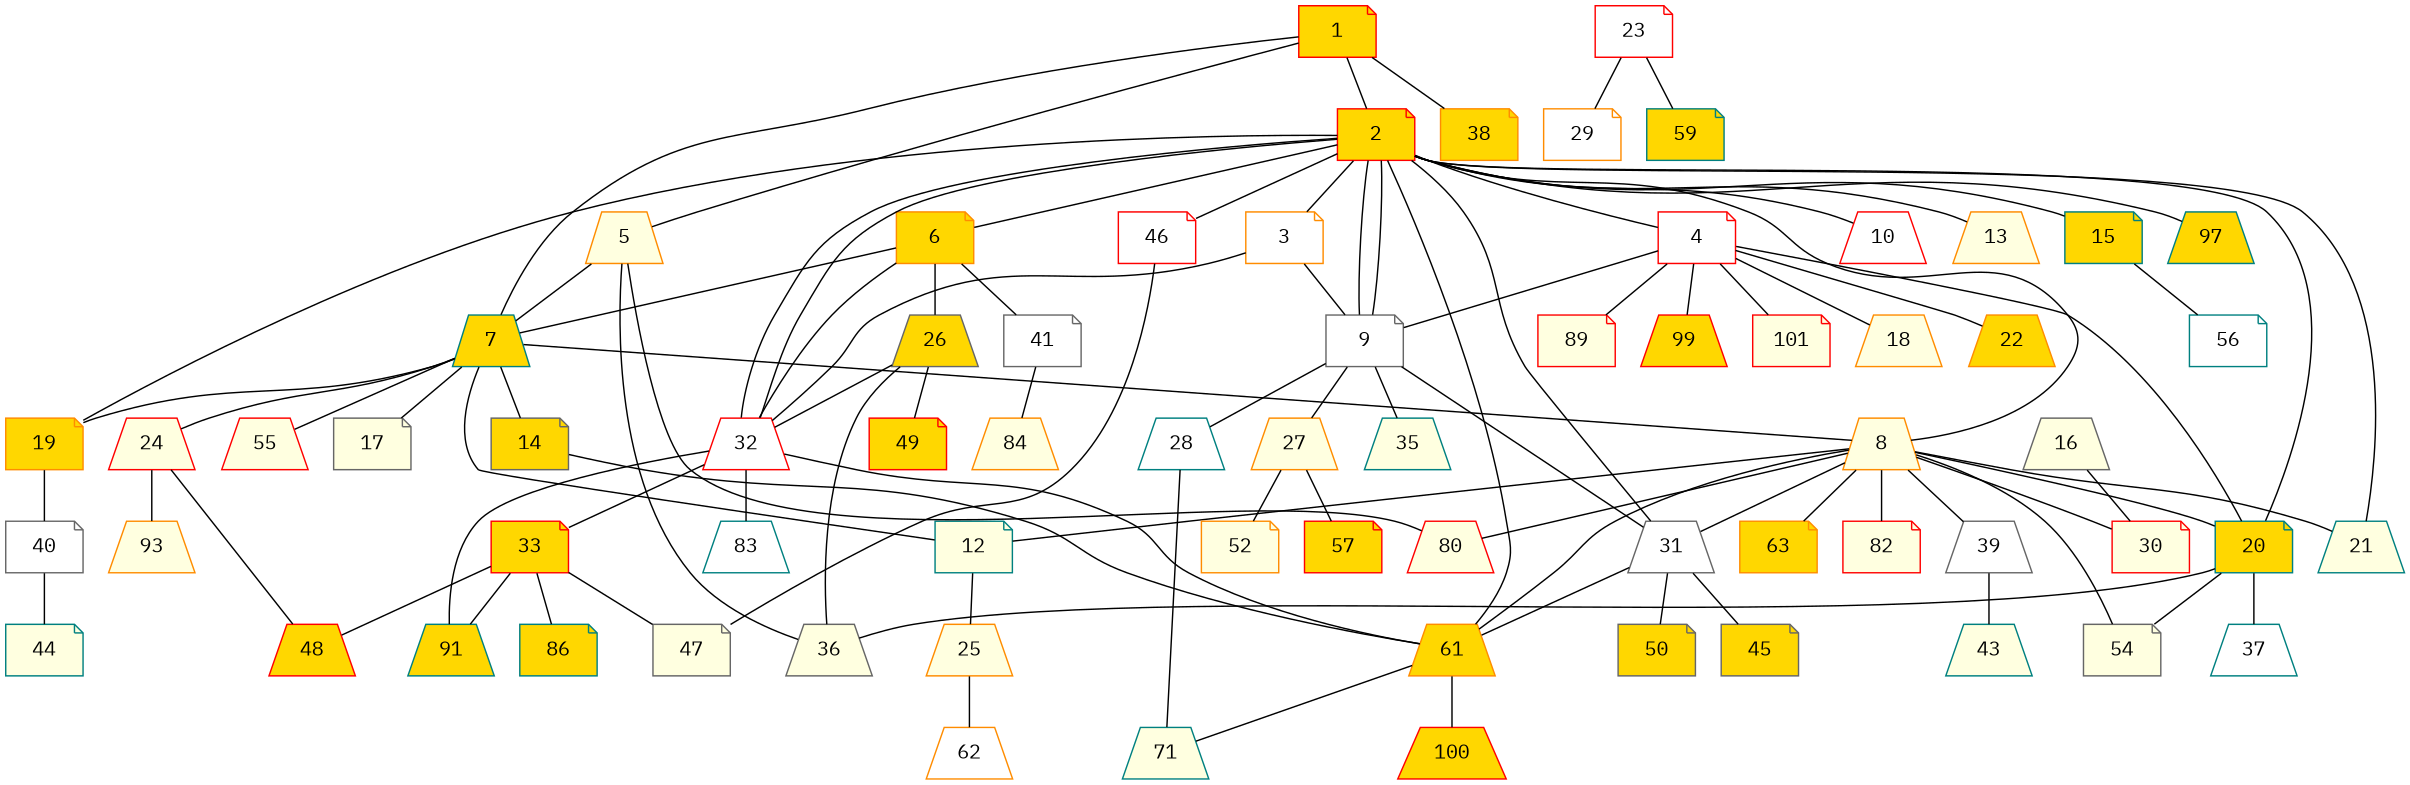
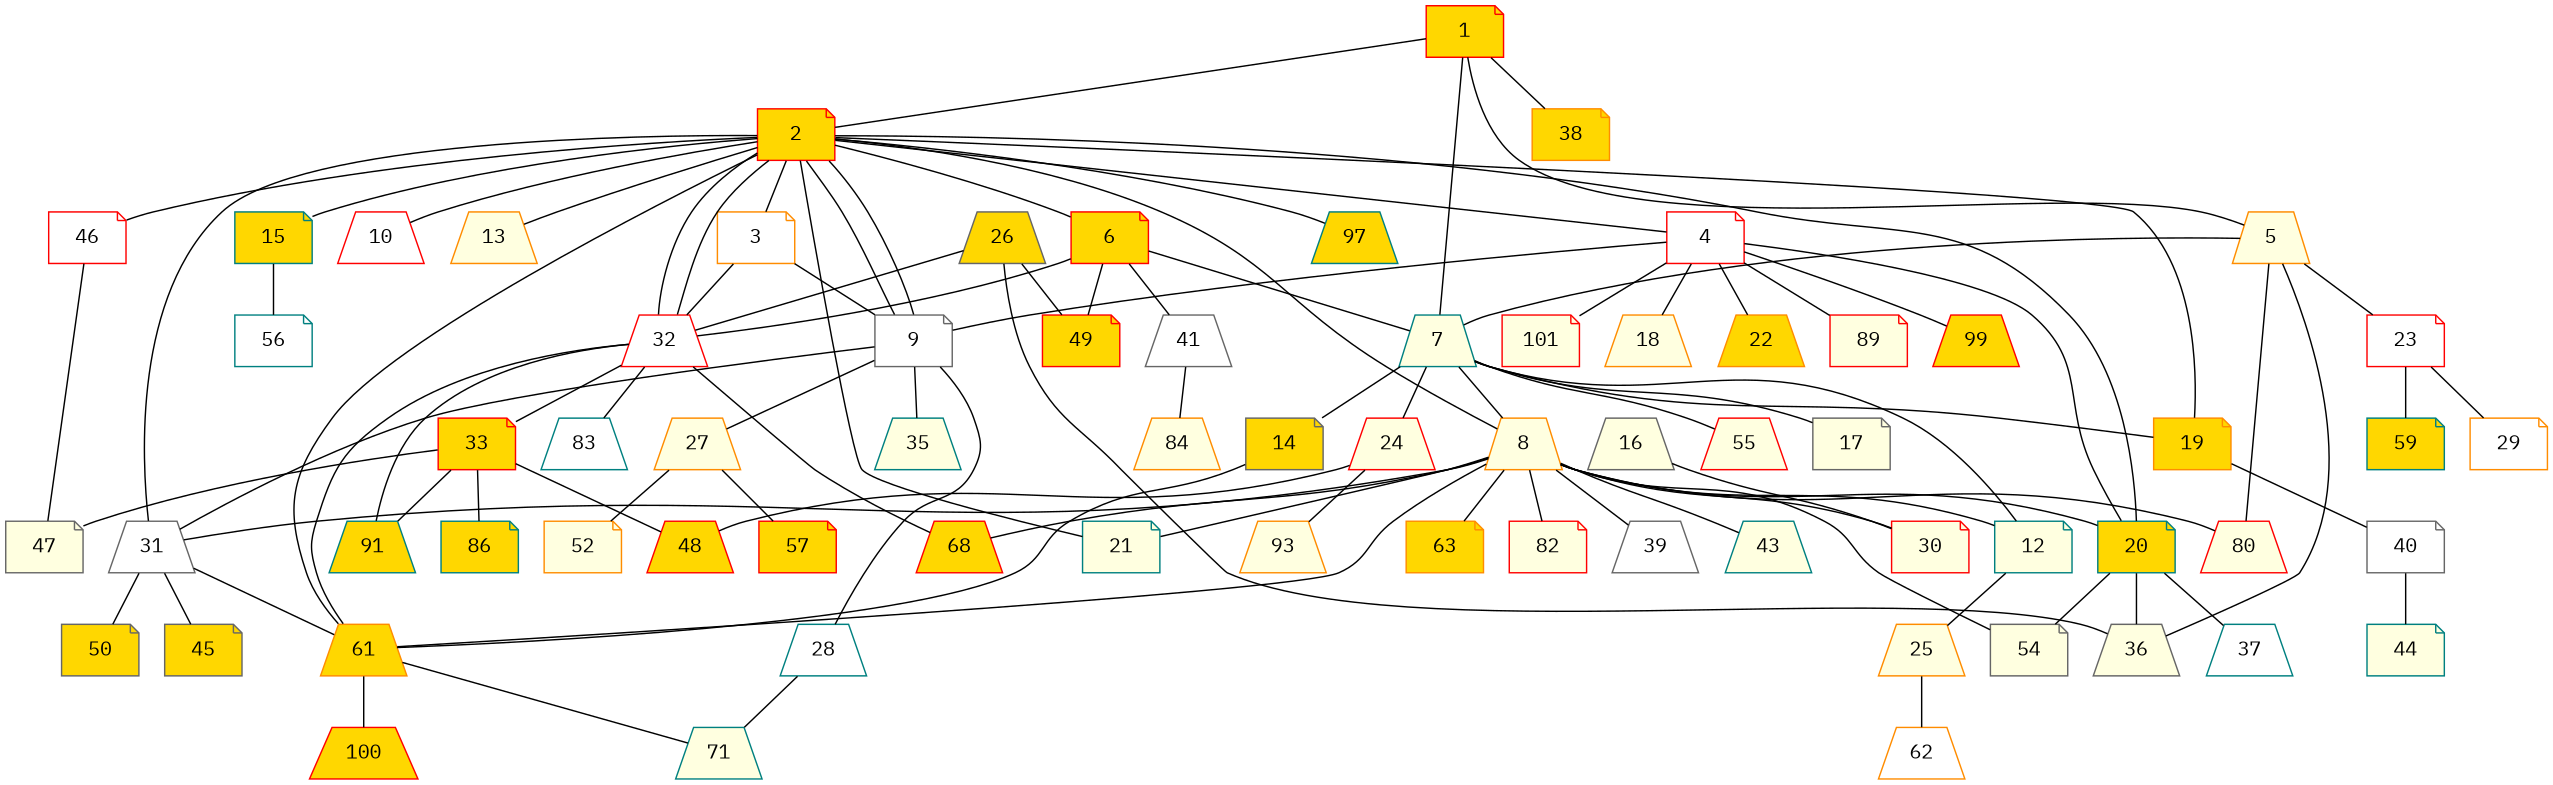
node "6": color darkorange -> red
edge "6" -- "26": now "6" -- "49"
edge "5" -- "23": added
node "7": fillcolor gold -> lightyellow
node "41": shape note -> trapezium
node "68": added
node "21": shape trapezium -> note
edge "39" -- "43": now "8" -- "43"
